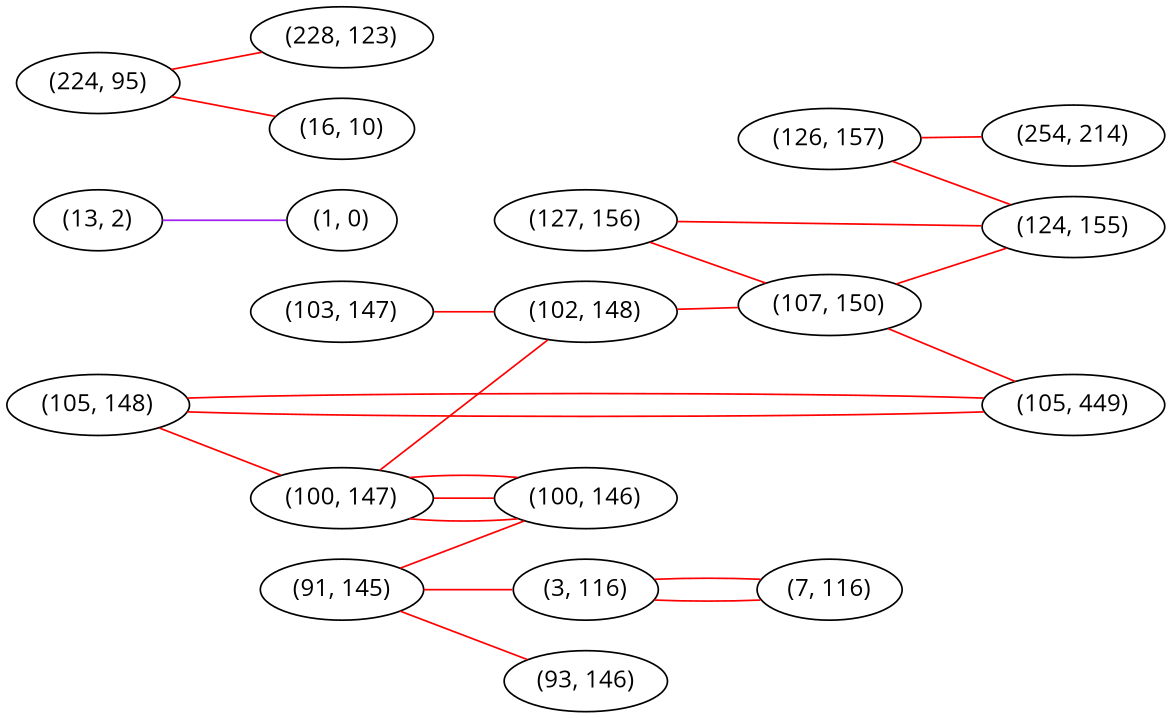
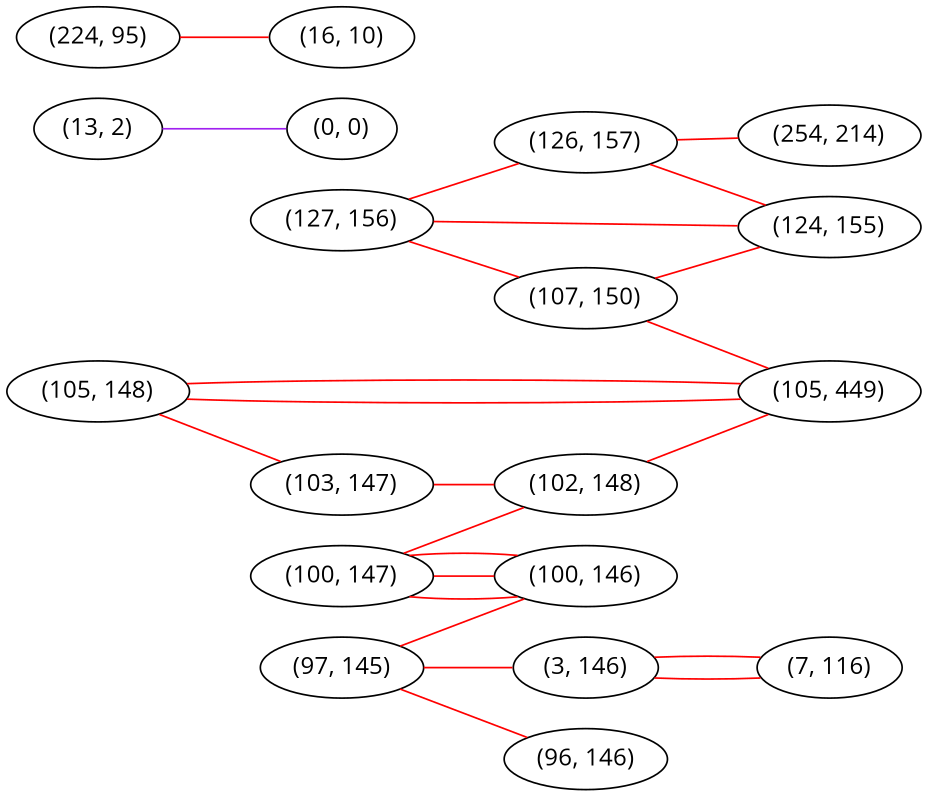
node "(228, 123)": removed
edge "(126, 157)" -- "(127, 156)": added
node "(1, 0)": label "(1, 0)" -> "(0, 0)"
edge "(107, 150)" -- "(102, 148)": now "(105, 449)" -- "(102, 148)"
edge "(105, 148)" -- "(100, 147)": now "(105, 148)" -- "(103, 147)"
node "(91, 145)": label "(91, 145)" -> "(97, 145)"
node "(3, 116)": label "(3, 116)" -> "(3, 146)"
node "(93, 146)": label "(93, 146)" -> "(96, 146)"
